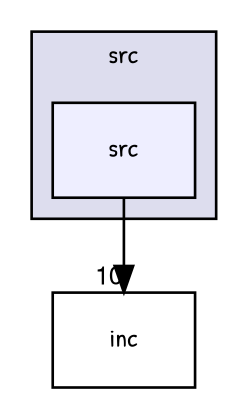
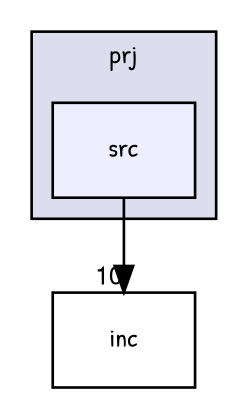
cluster "src": label "src" -> "prj"
